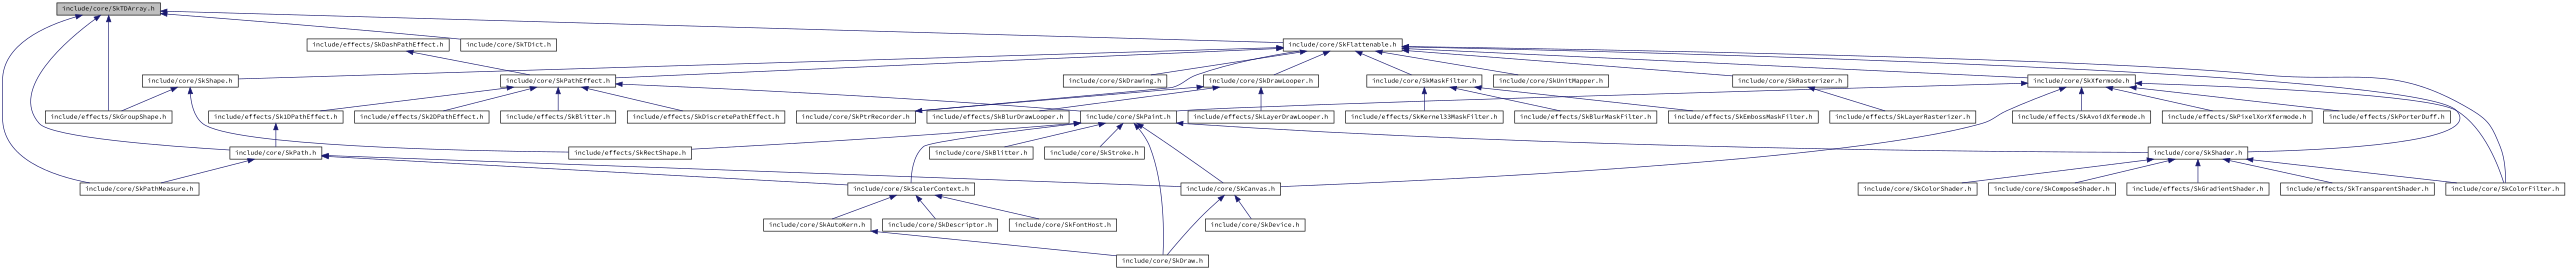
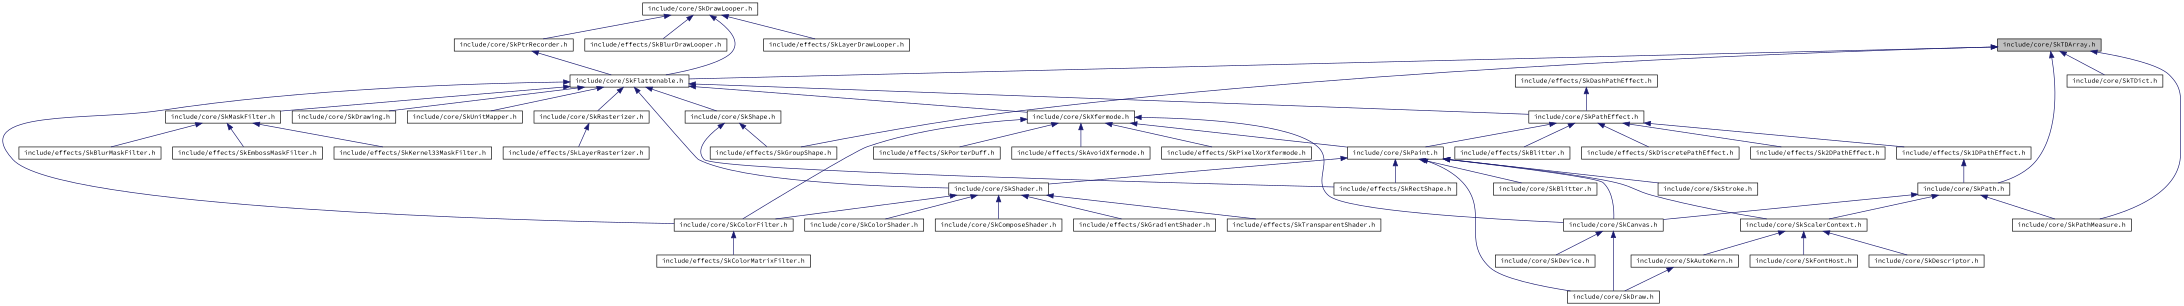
edge "include/core/SkDrawLooper.h" -> "include/core/SkFlattenable.h": reversed
node "include/effects/SkColorMatrixFilter.h": added
